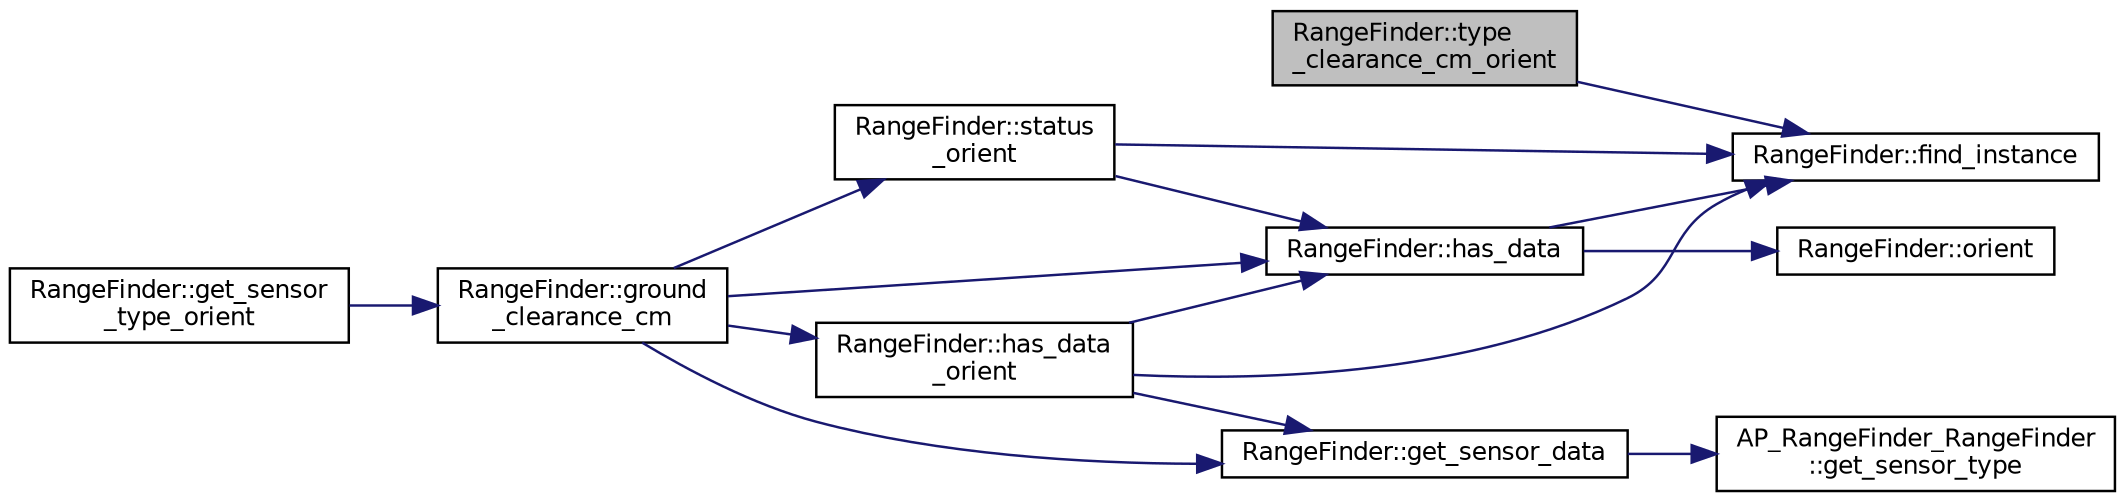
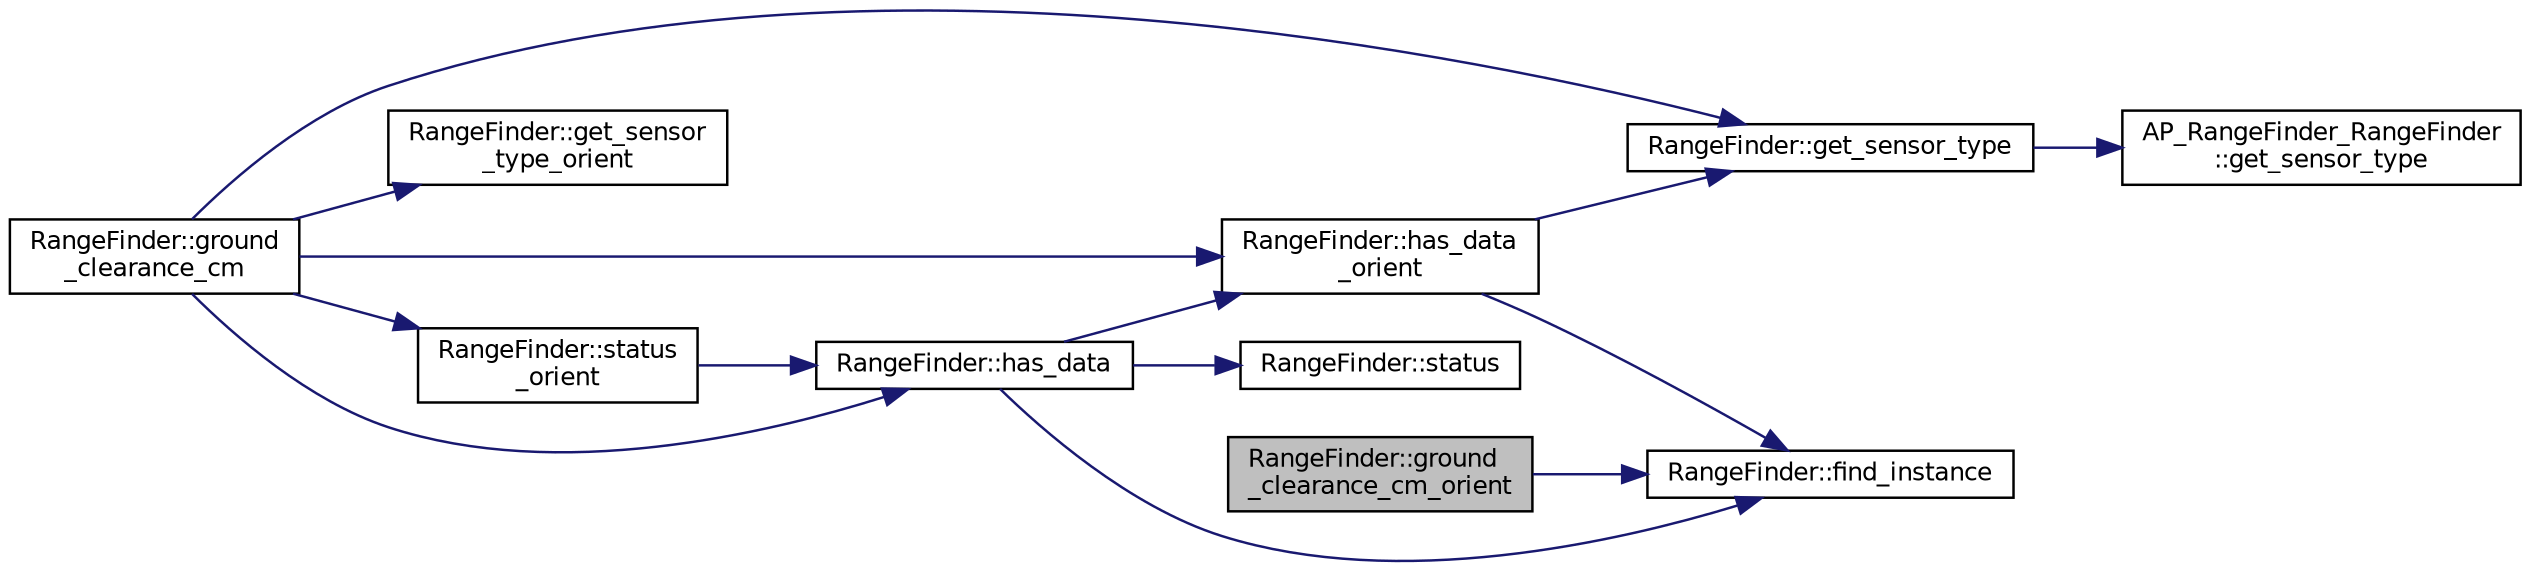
node "RangeFinder::type _clearance_cm_orient": label "RangeFinder::type _clearance_cm_orient" -> "RangeFinder::ground _clearance_cm_orient"
edge "RangeFinder::status _orient" -> "RangeFinder::find_instance": removed
node "RangeFinder::orient": label "RangeFinder::orient" -> "RangeFinder::status"
edge "RangeFinder::has_data _orient" -> "RangeFinder::has_data": reversed
edge "RangeFinder::get_sensor _type_orient" -> "RangeFinder::ground _clearance_cm": reversed
node "RangeFinder::get_sensor_data": label "RangeFinder::get_sensor_data" -> "RangeFinder::get_sensor_type"
